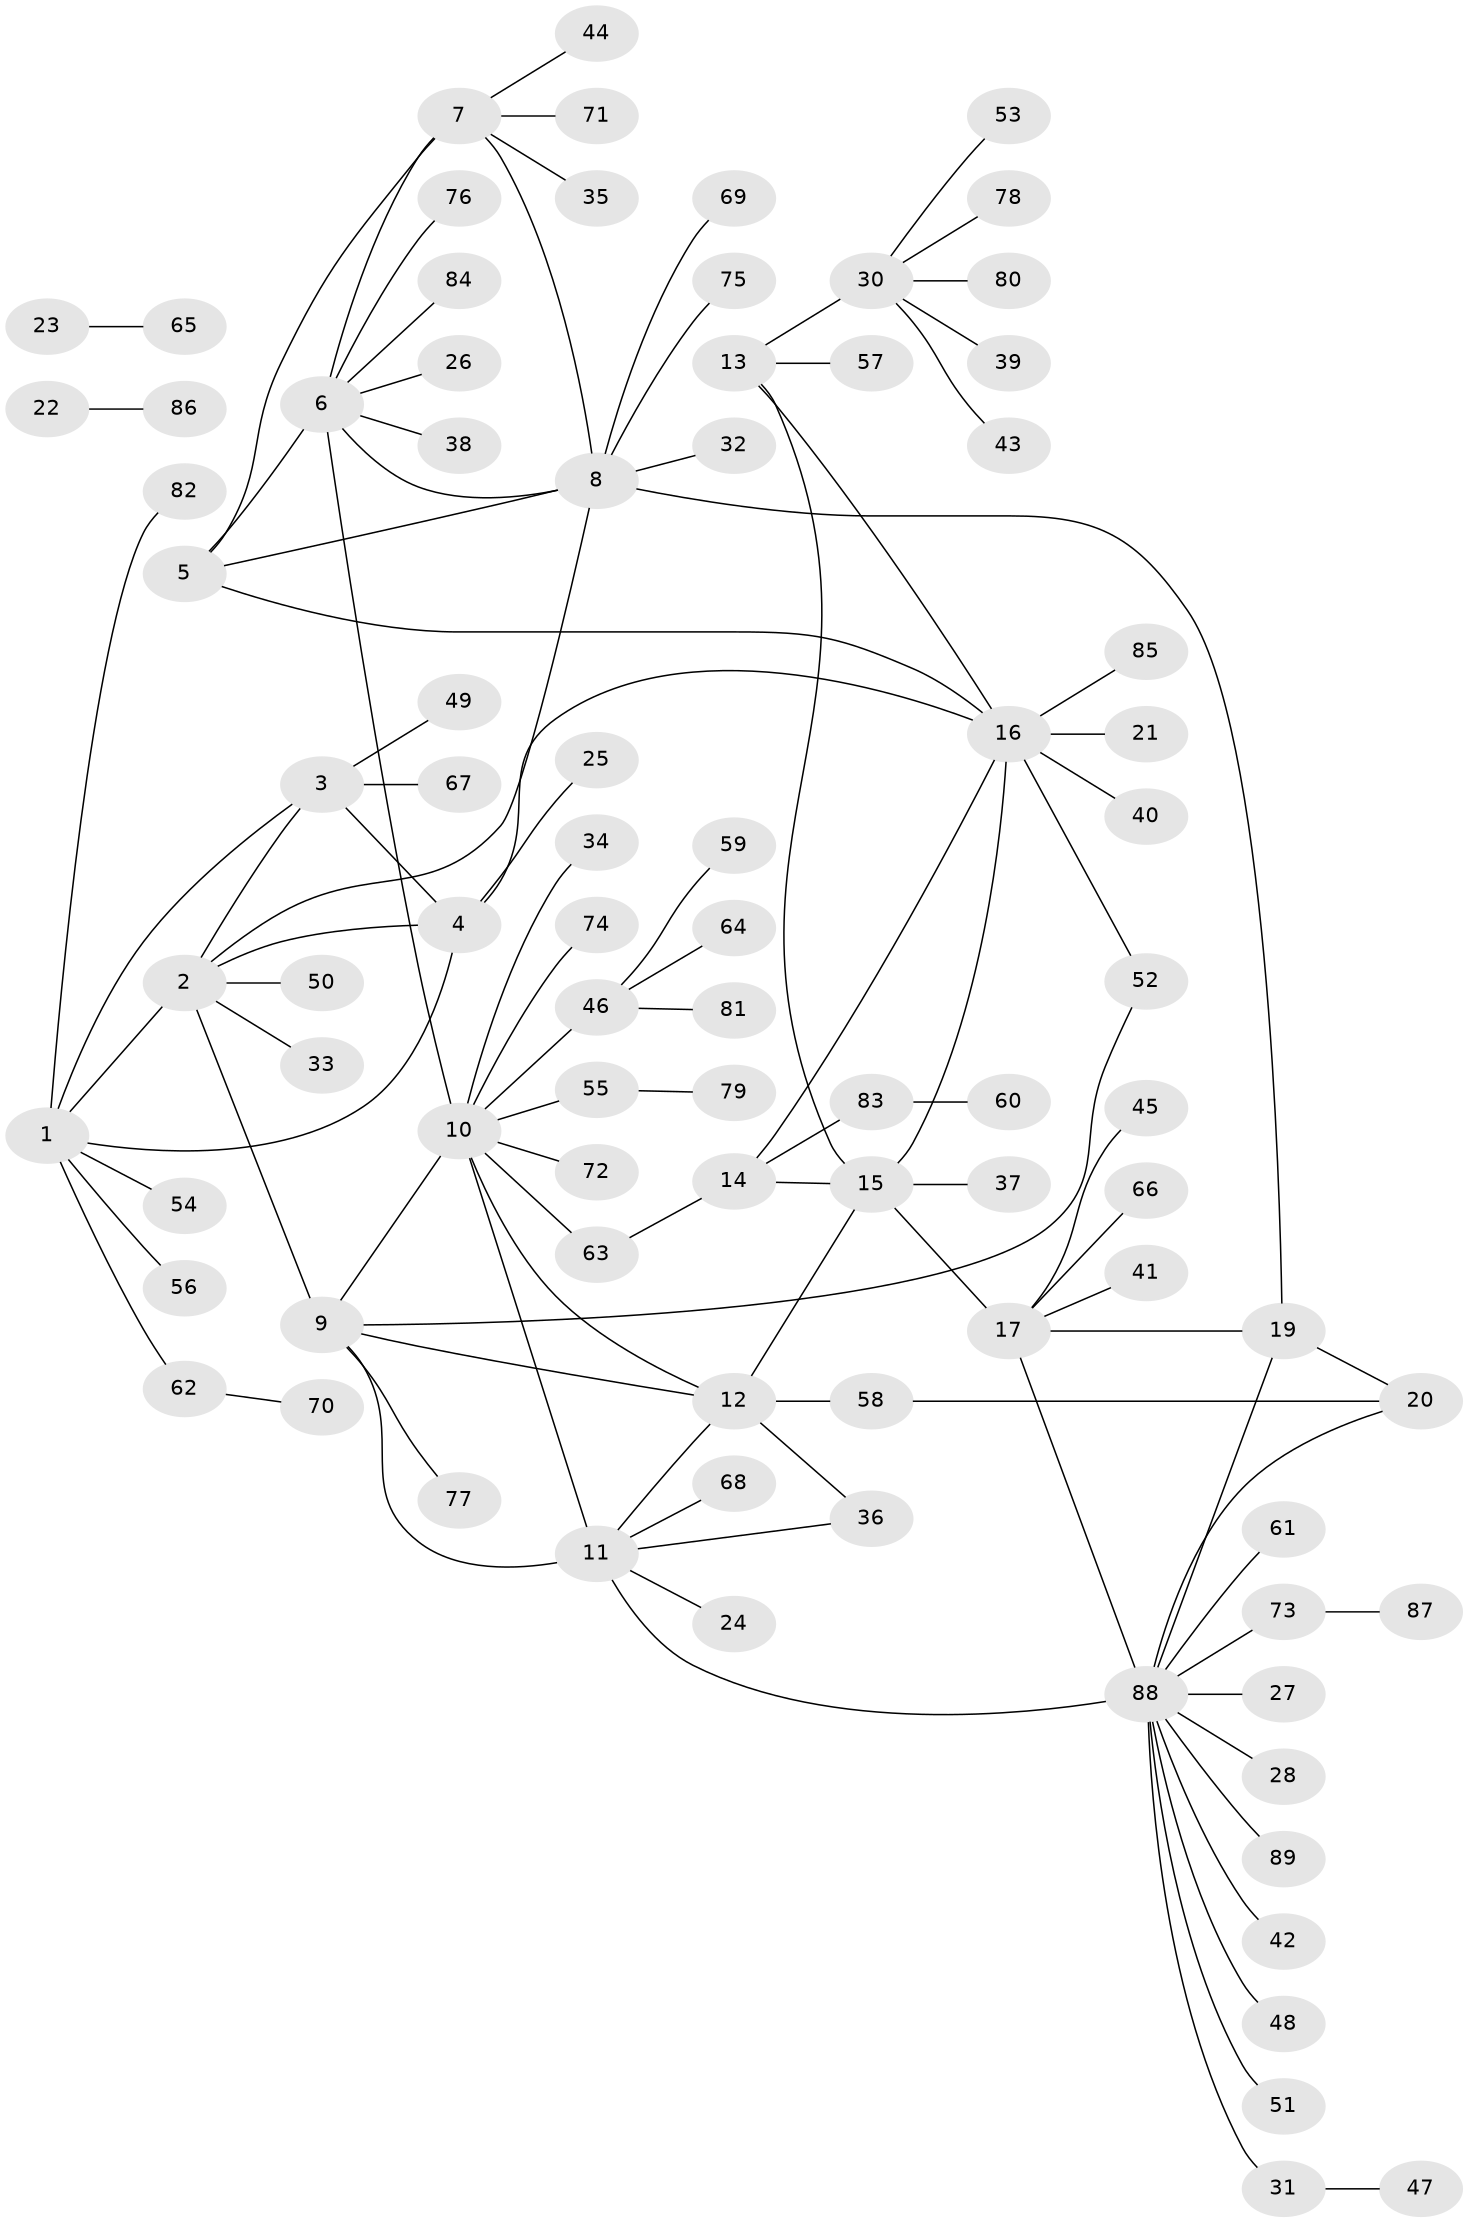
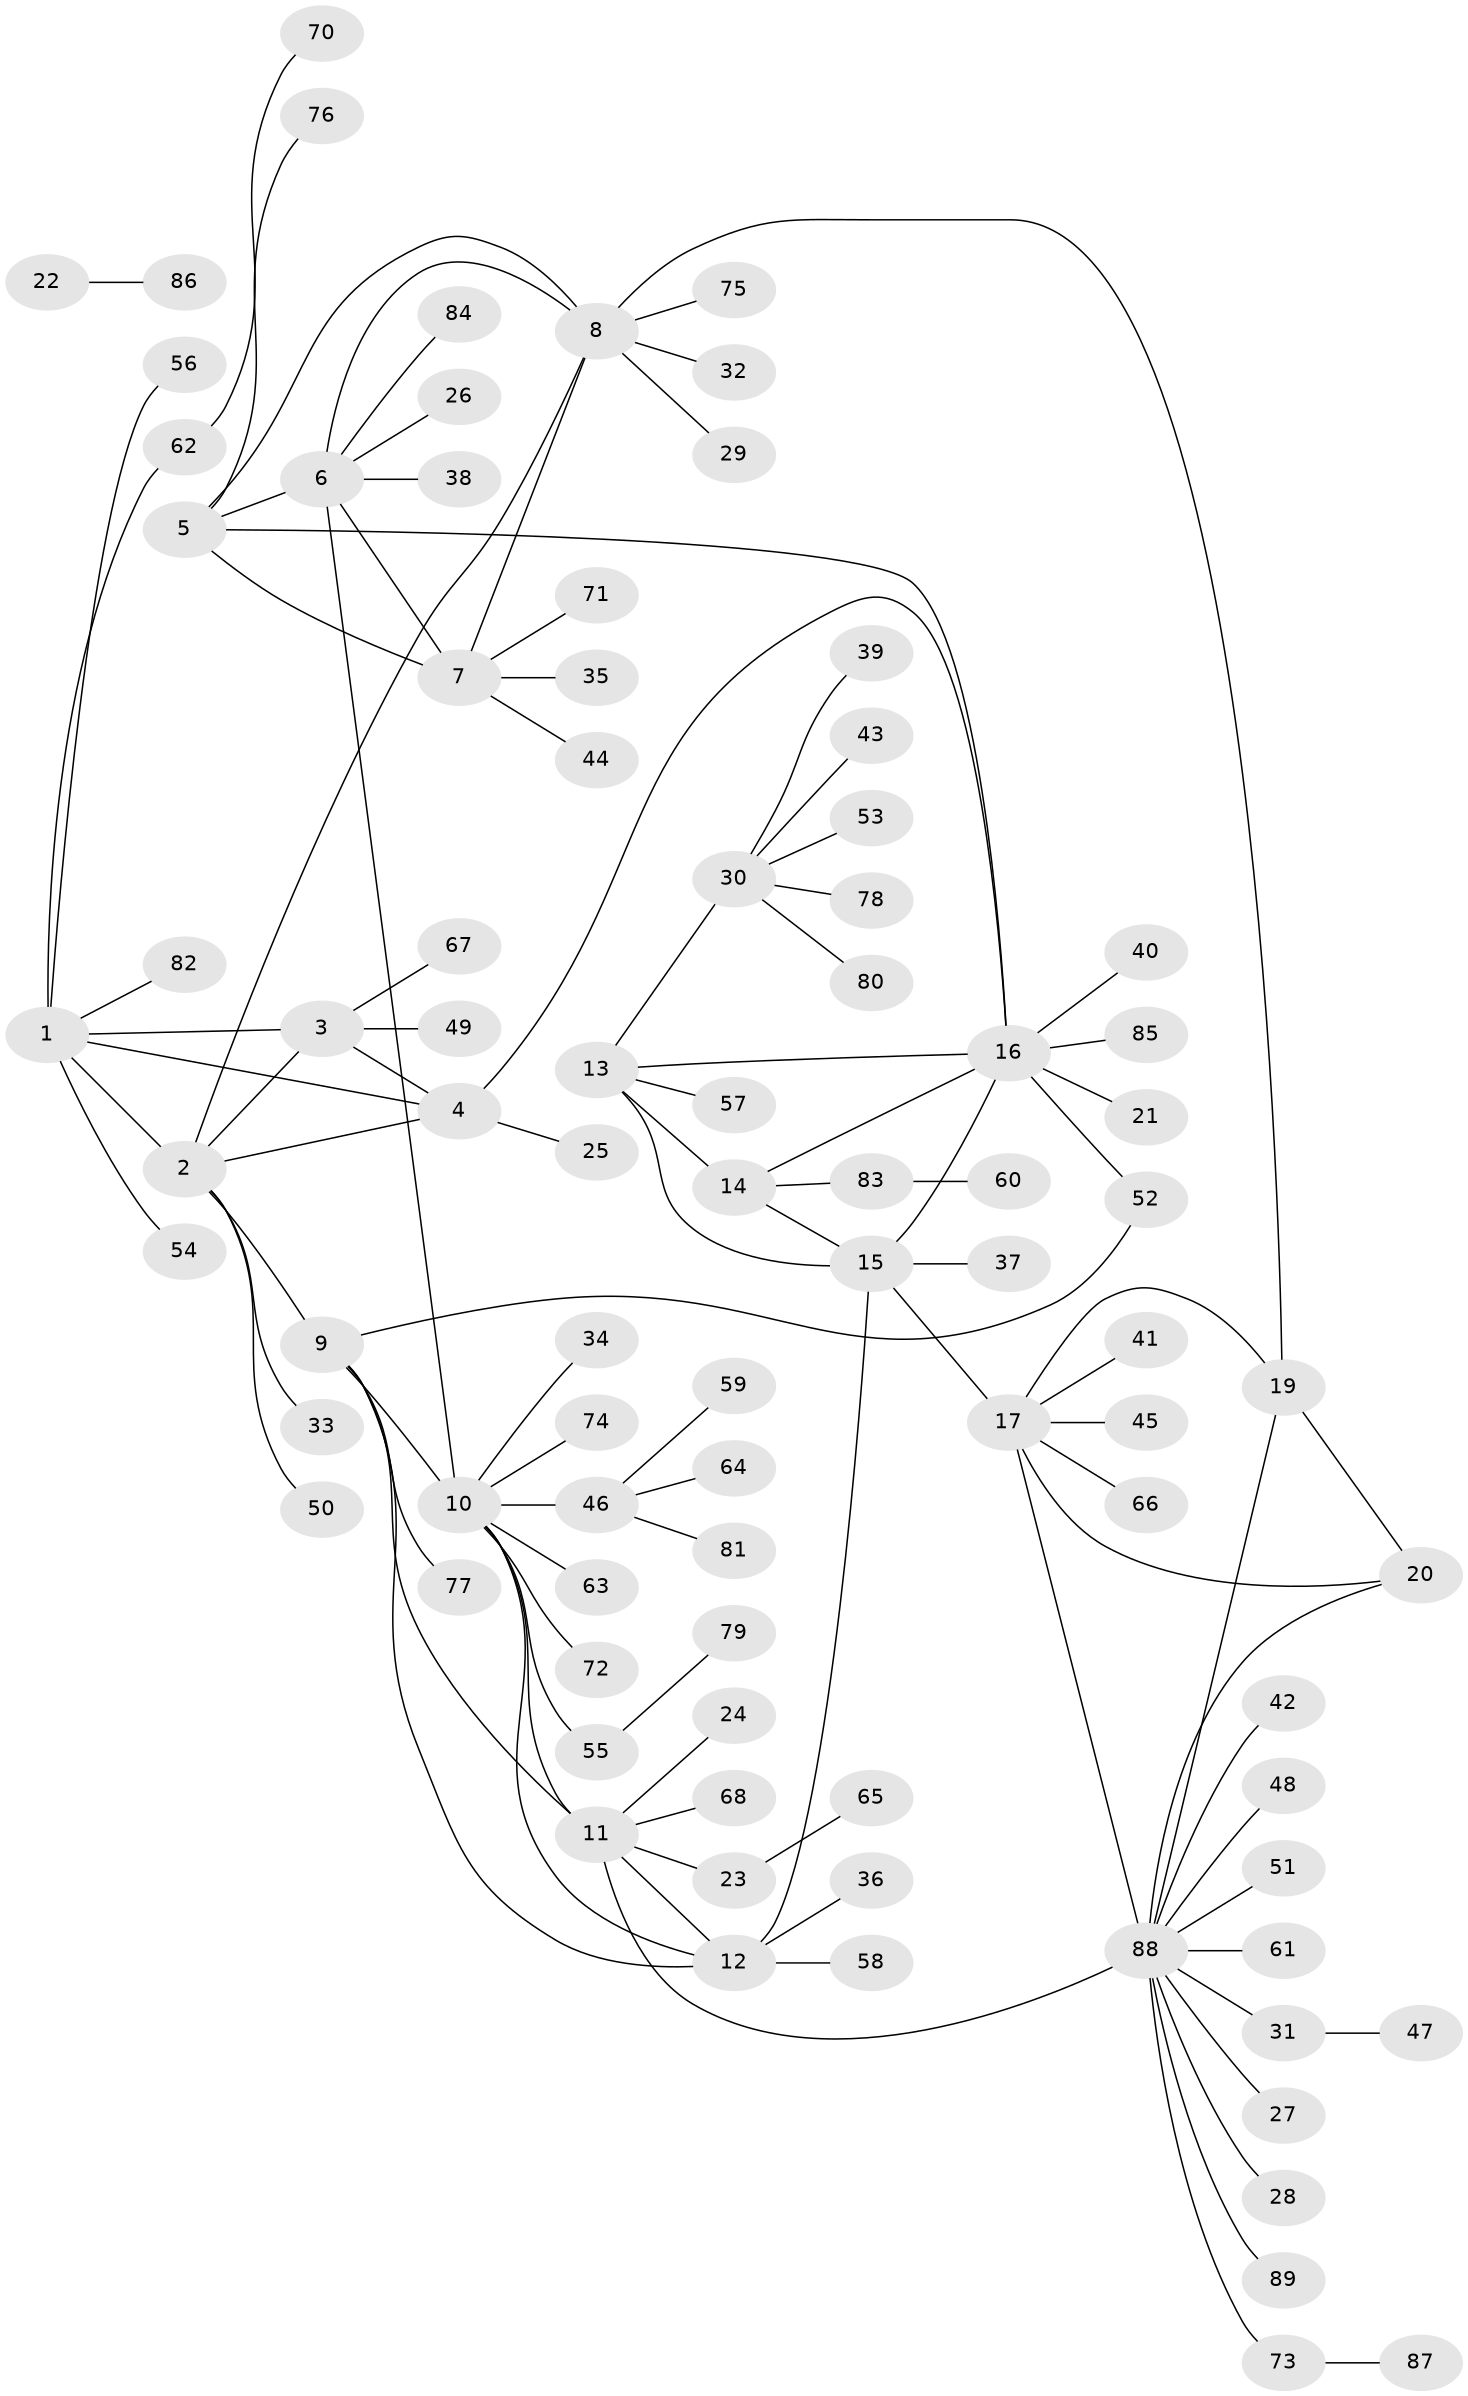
node "69": label "69" -> "29"
edge "76" -- "6": now "76" -- "5"
edge "14" -- "63": now "14" -- "13"
edge "58" -- "20": now "17" -- "20"
edge "36" -- "11": now "23" -- "11"
